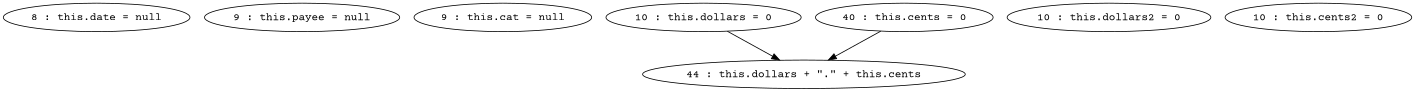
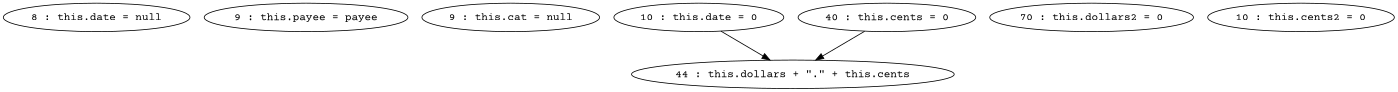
node "9 : this.payee = null": label "9 : this.payee = null" -> "9 : this.payee = payee"
node "10 : this.dollars = 0": label "10 : this.dollars = 0" -> "10 : this.date = 0"
node "10 : this.dollars2 = 0": label "10 : this.dollars2 = 0" -> "70 : this.dollars2 = 0"
